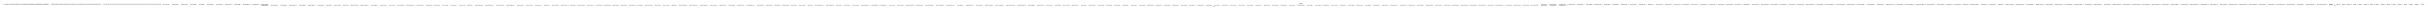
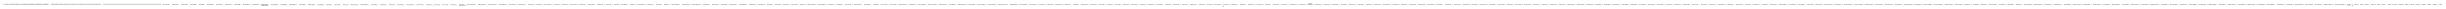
edge "l39" -> "l40": now "l38" -> "l40"
edge "l160" -> "l164": now "l163" -> "l164"
